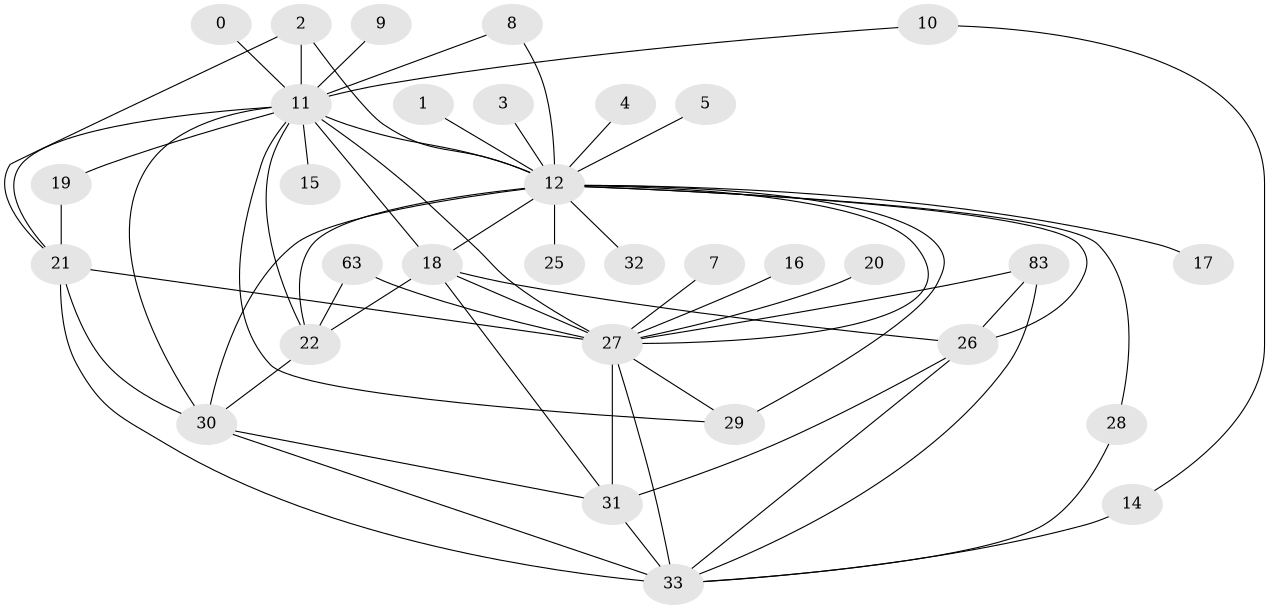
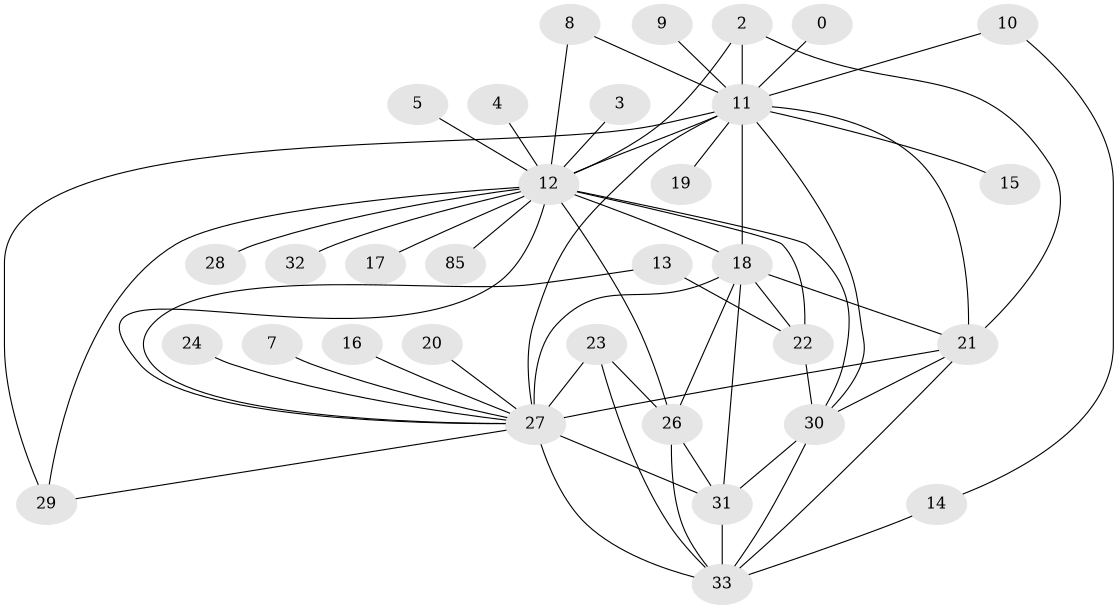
node "1": removed
edge "19" -- "21": now "18" -- "21"
edge "11" -- "22": removed
node "63": label "63" -> "13"
node "25": label "25" -> "85"
node "83": label "83" -> "23"
node "24": added
edge "28" -- "33": removed
